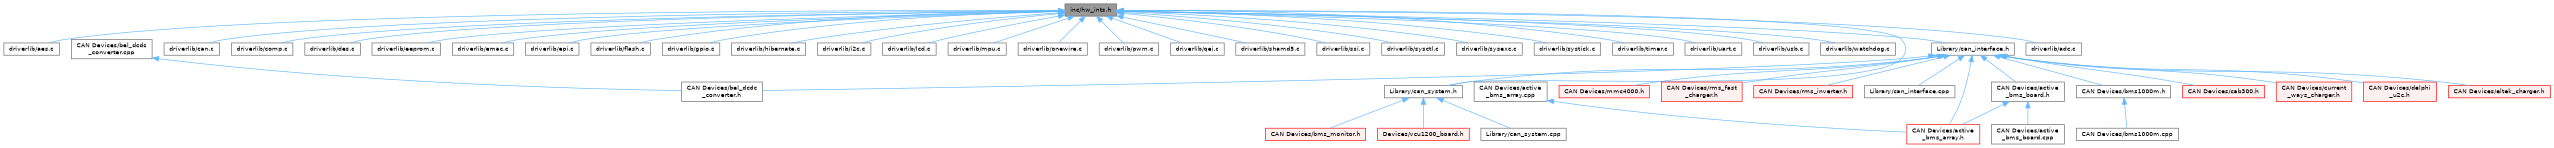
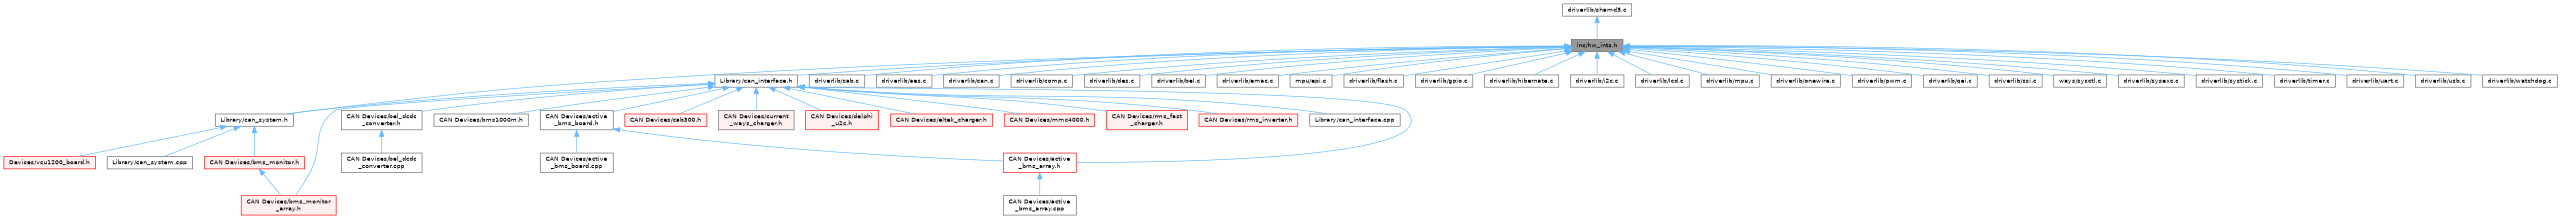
edge "driverlib/shamd5.c" -> "inc/hw_ints.h": reversed
node "driverlib/eeprom.c": label "driverlib/eeprom.c" -> "driverlib/bel.c"
node "driverlib/epi.c": label "driverlib/epi.c" -> "mpu/epi.c"
node "driverlib/sysctl.c": label "driverlib/sysctl.c" -> "ways/sysctl.c"
node "driverlib/adc.c": label "driverlib/adc.c" -> "driverlib/cab.c"
edge "CAN Devices/bel_dcdc _converter.h" -> "CAN Devices/bel_dcdc _converter.cpp": reversed
node "CAN Devices/current _ways_charger.h": color red -> grey40
edge "CAN Devices/active _bms_array.h" -> "CAN Devices/active _bms_array.cpp": reversed
node "CAN Devices/bms1000m.cpp": removed
node "CAN Devices/bms_monitor _array.h": added
